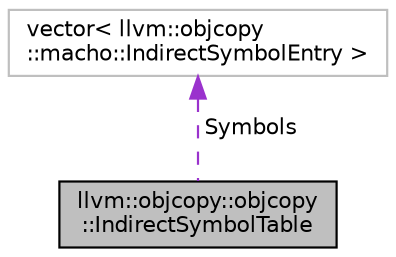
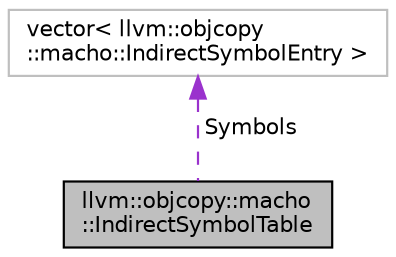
node "llvm::objcopy::objcopy ::IndirectSymbolTable": label "llvm::objcopy::objcopy ::IndirectSymbolTable" -> "llvm::objcopy::macho ::IndirectSymbolTable"
